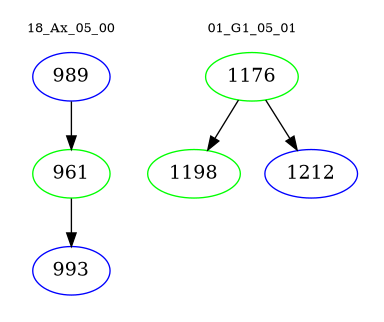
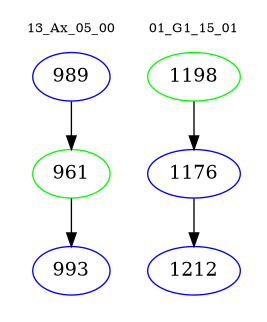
cluster "18_Ax_05_00": label "18_Ax_05_00" -> "13_Ax_05_00"
cluster "01_G1_05_01": label "01_G1_05_01" -> "01_G1_15_01"
node "1176": color green -> blue
edge "1176" -> "1198": reversed
